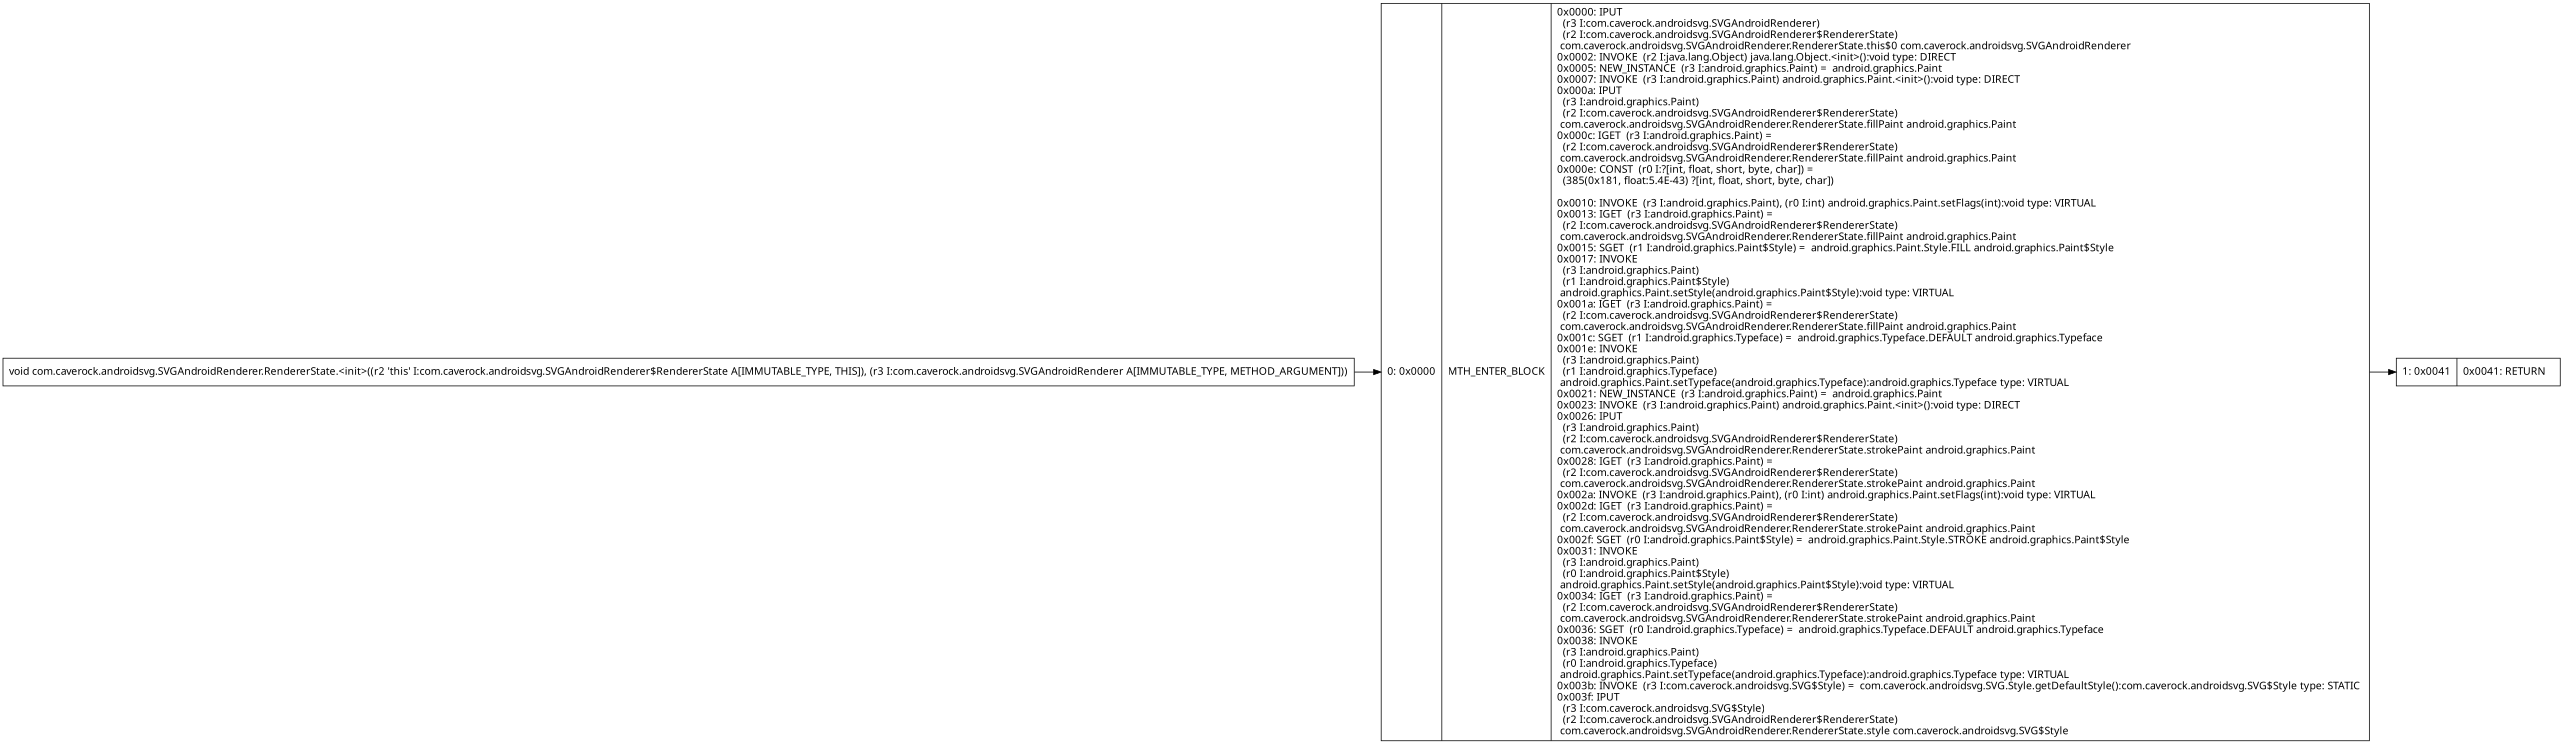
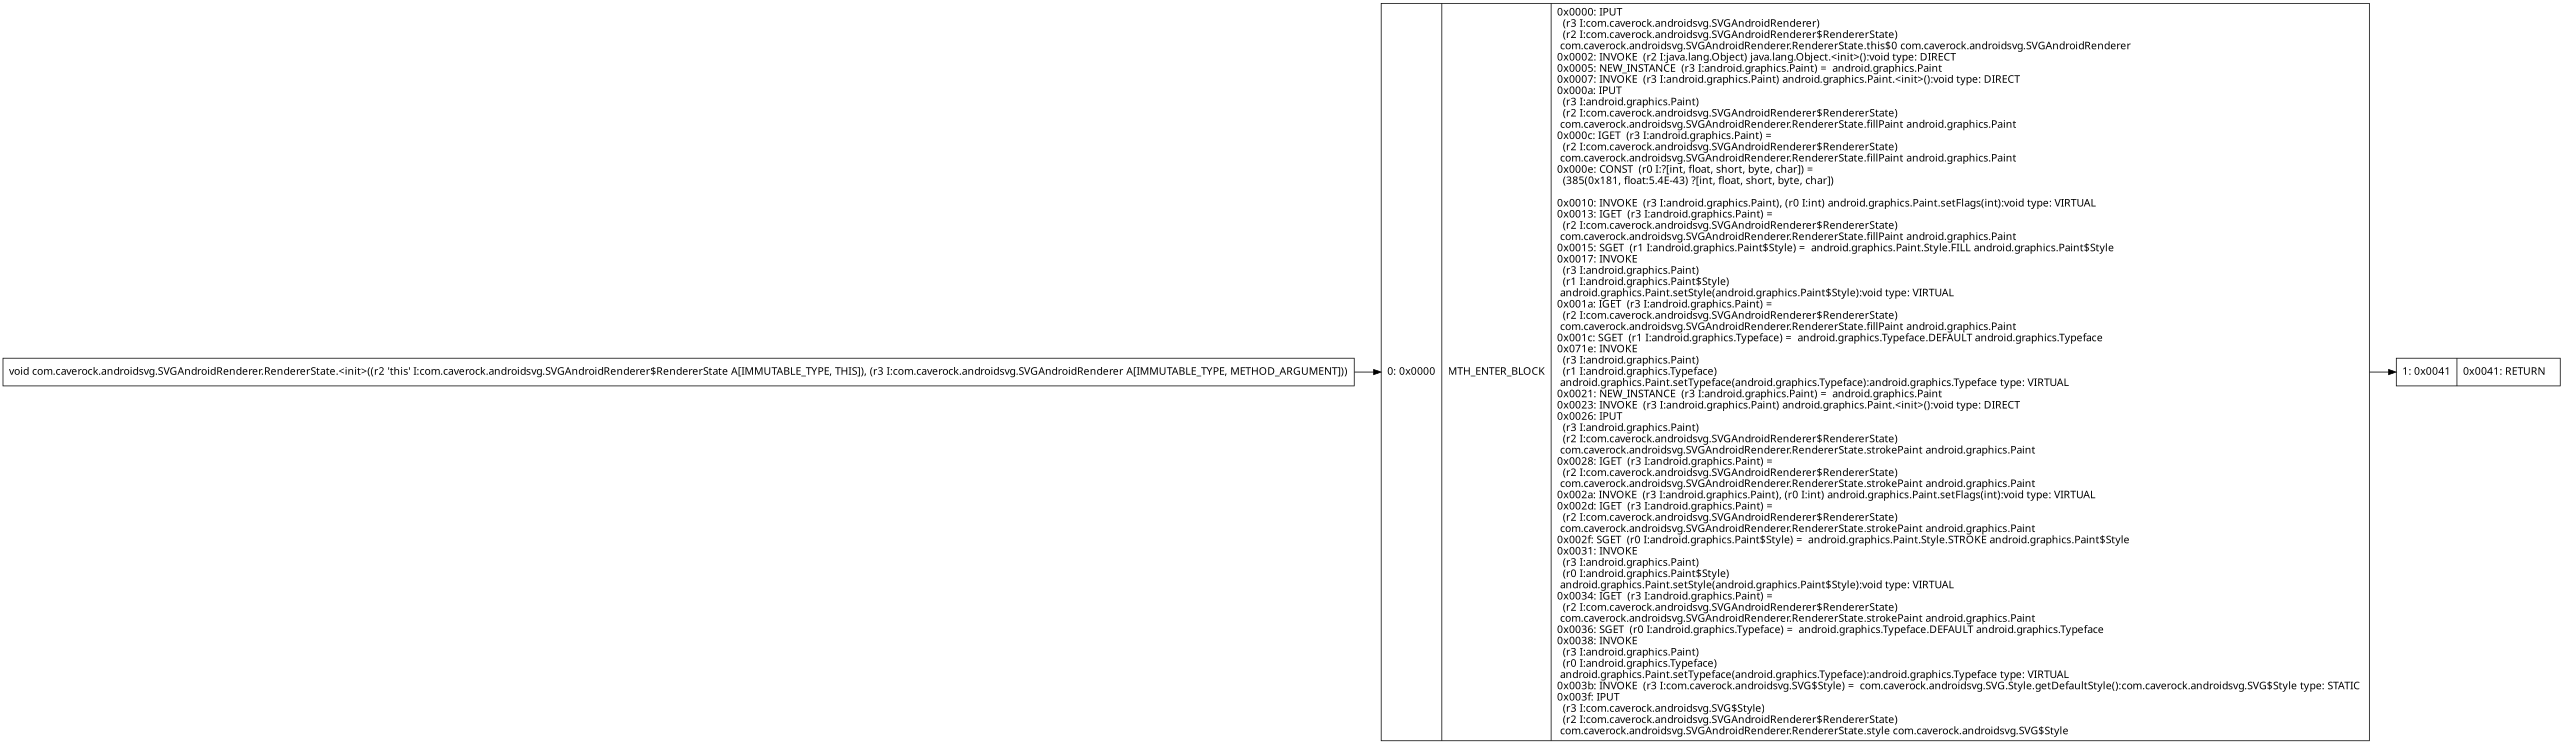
node "0: 0x0000": text "0x001e: INVOKE" -> "0x071e: INVOKE"
